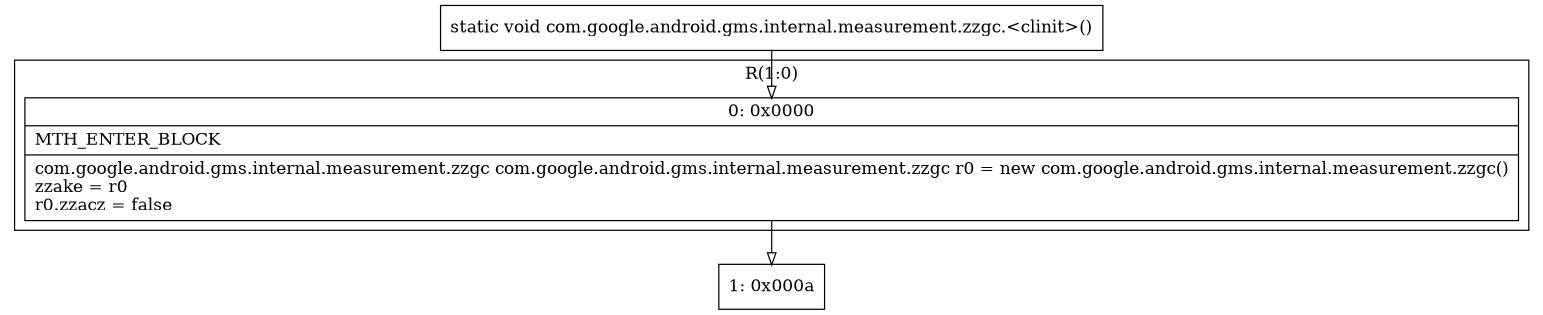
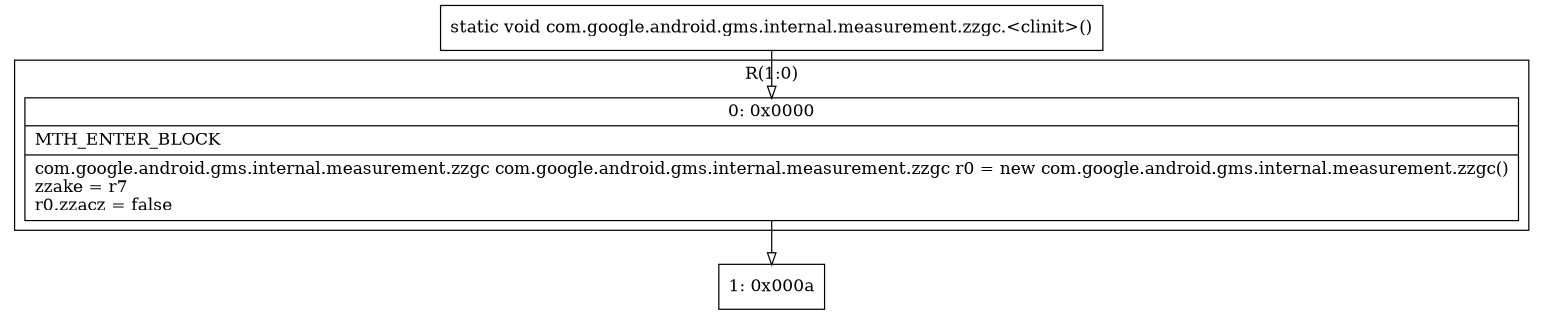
node "0: 0x0000": text "zzake = r0" -> "zzake = r7"
